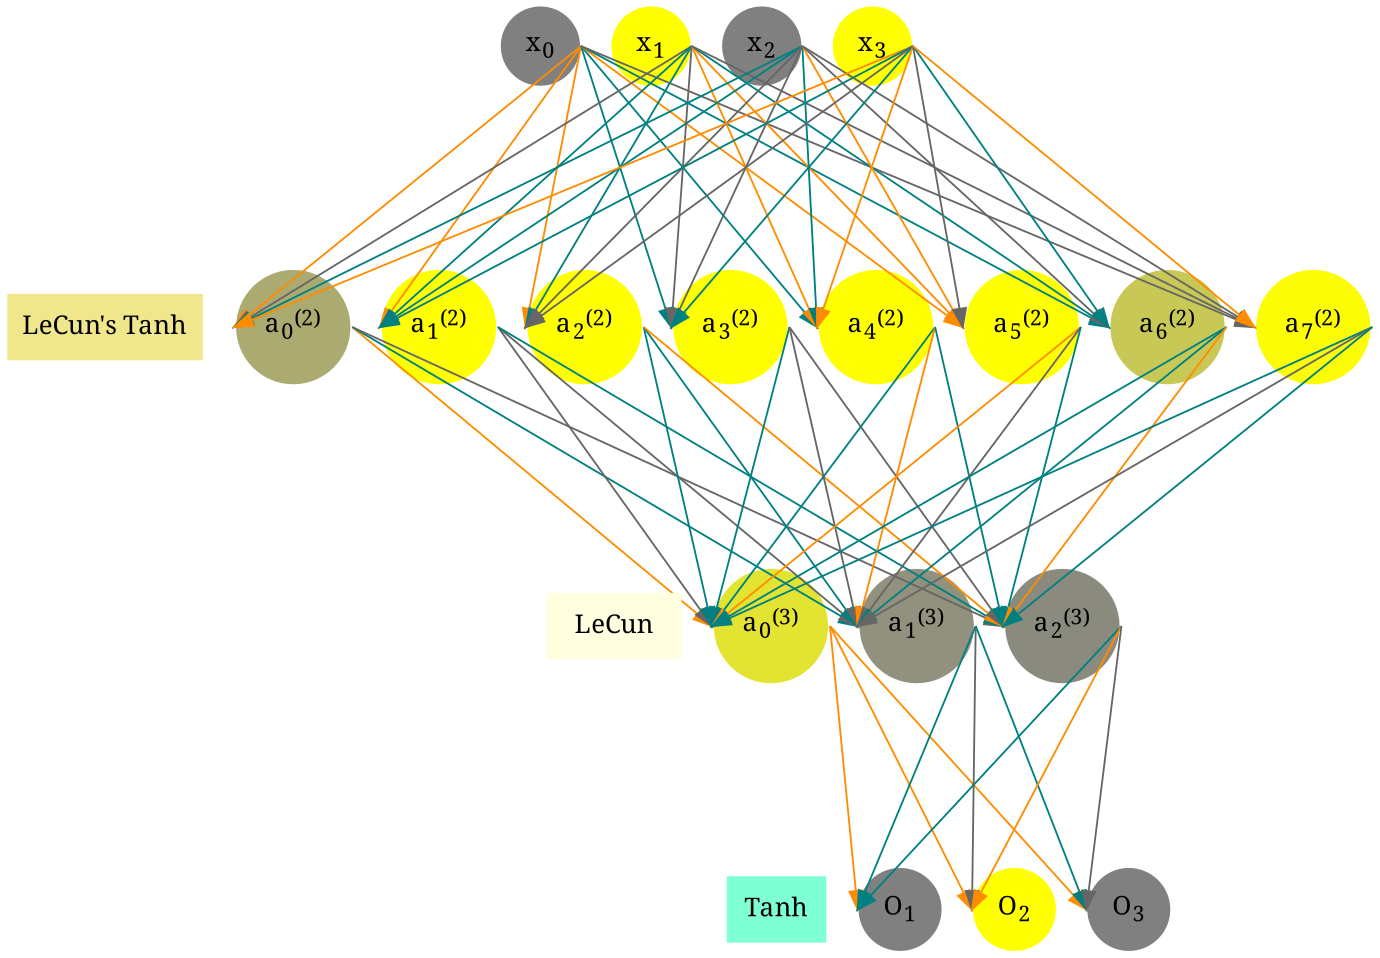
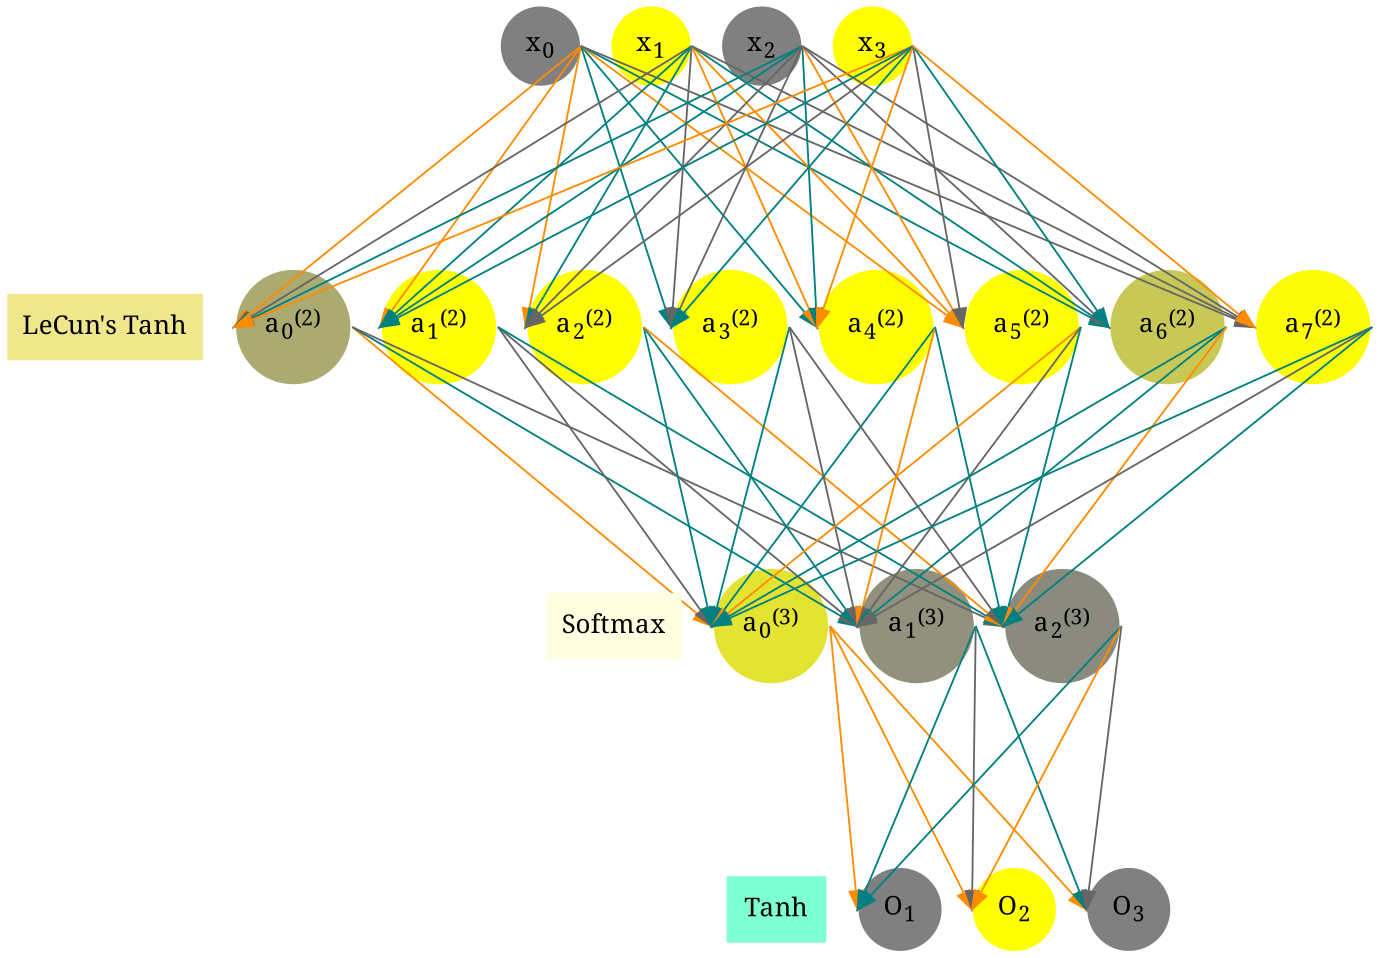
node "LeCun": label "LeCun" -> "Softmax"
